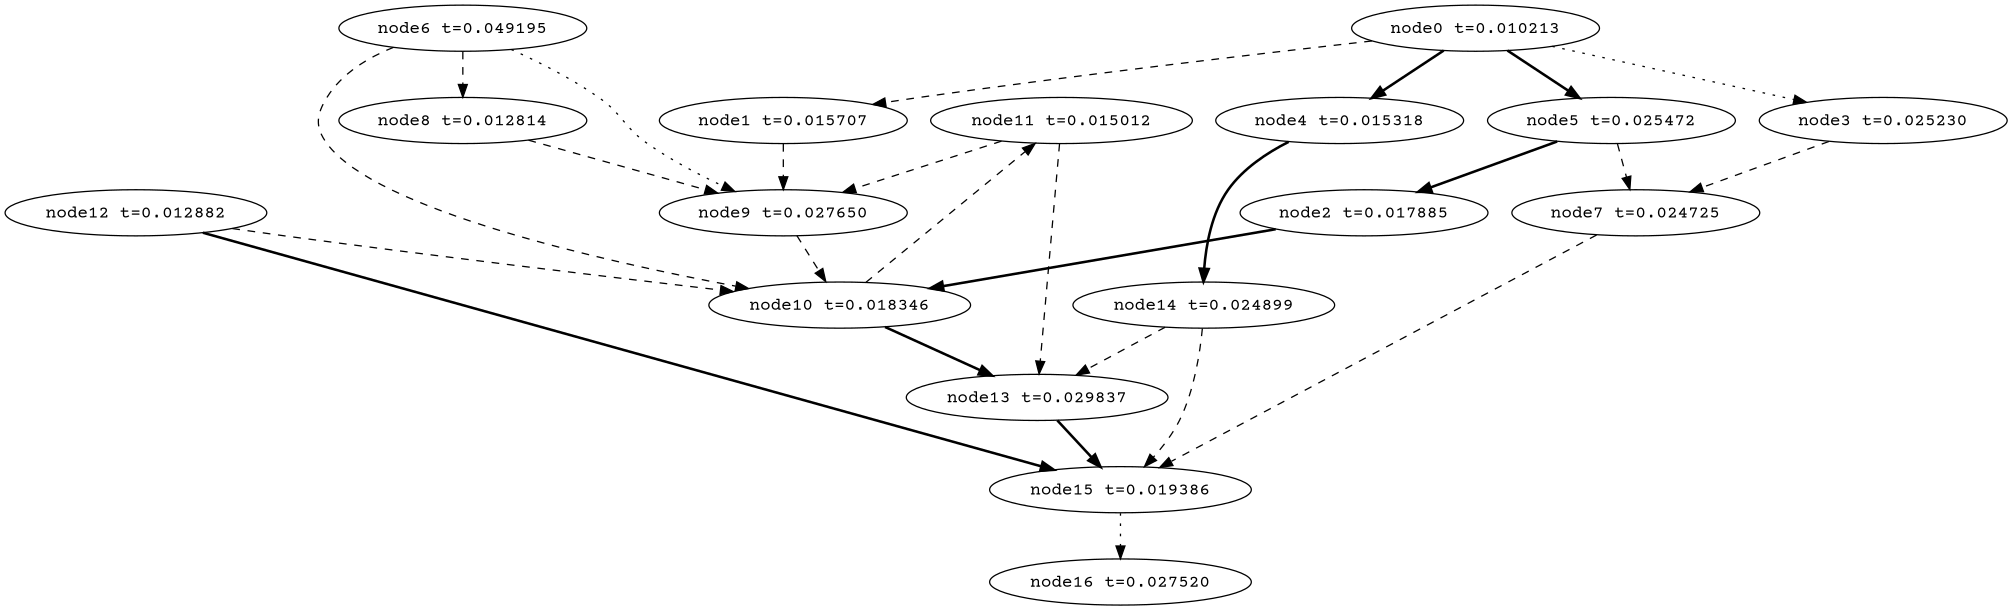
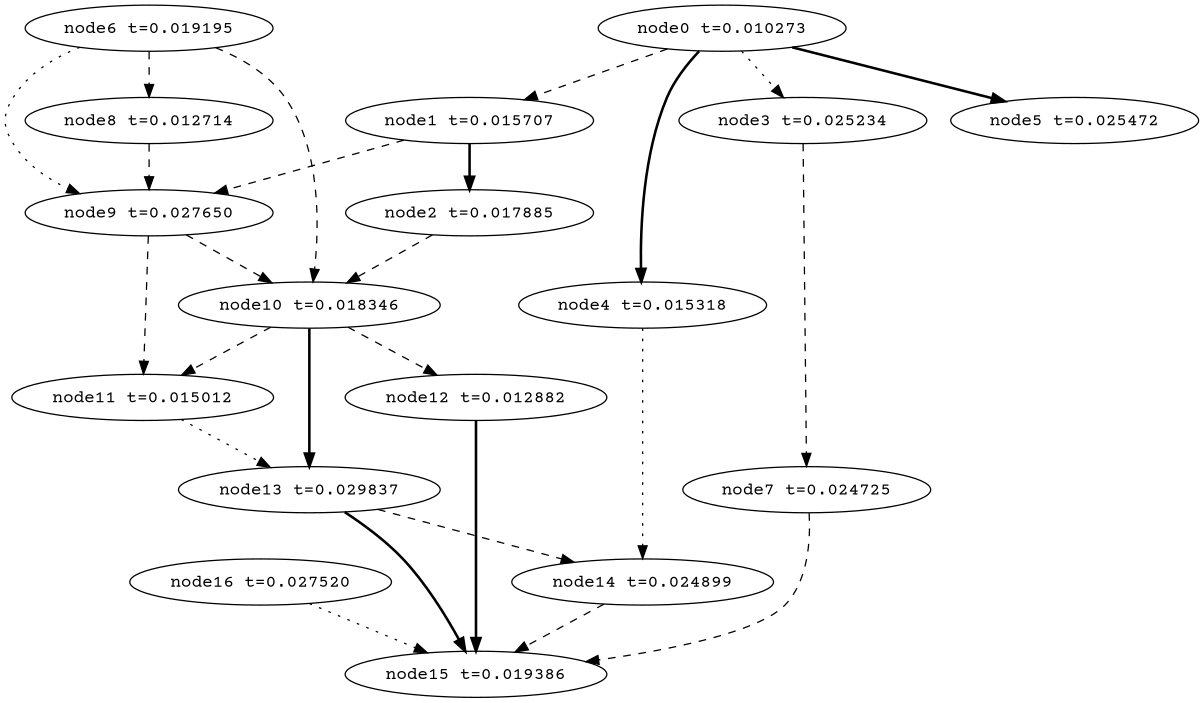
node "node6 t=0.049195": label "node6 t=0.049195" -> "node6 t=0.019195"
node "node0 t=0.010213": label "node0 t=0.010213" -> "node0 t=0.010273"
node "node8 t=0.012814": label "node8 t=0.012814" -> "node8 t=0.012714"
node "node3 t=0.025230": label "node3 t=0.025230" -> "node3 t=0.025234"
edge "node5 t=0.025472" -> "node7 t=0.024725": removed
edge "node5 t=0.025472" -> "node2 t=0.017885": now "node1 t=0.015707" -> "node2 t=0.017885"
edge "node11 t=0.015012" -> "node9 t=0.027650": reversed
edge "node4 t=0.015318" -> "node14 t=0.024899": style bold -> dotted
edge "node11 t=0.015012" -> "node13 t=0.029837": style dashed -> dotted
edge "node2 t=0.017885" -> "node10 t=0.018346": style bold -> dashed
edge "node12 t=0.012882" -> "node10 t=0.018346": reversed
edge "node14 t=0.024899" -> "node13 t=0.029837": reversed
edge "node15 t=0.019386" -> "node16 t=0.027520": reversed
